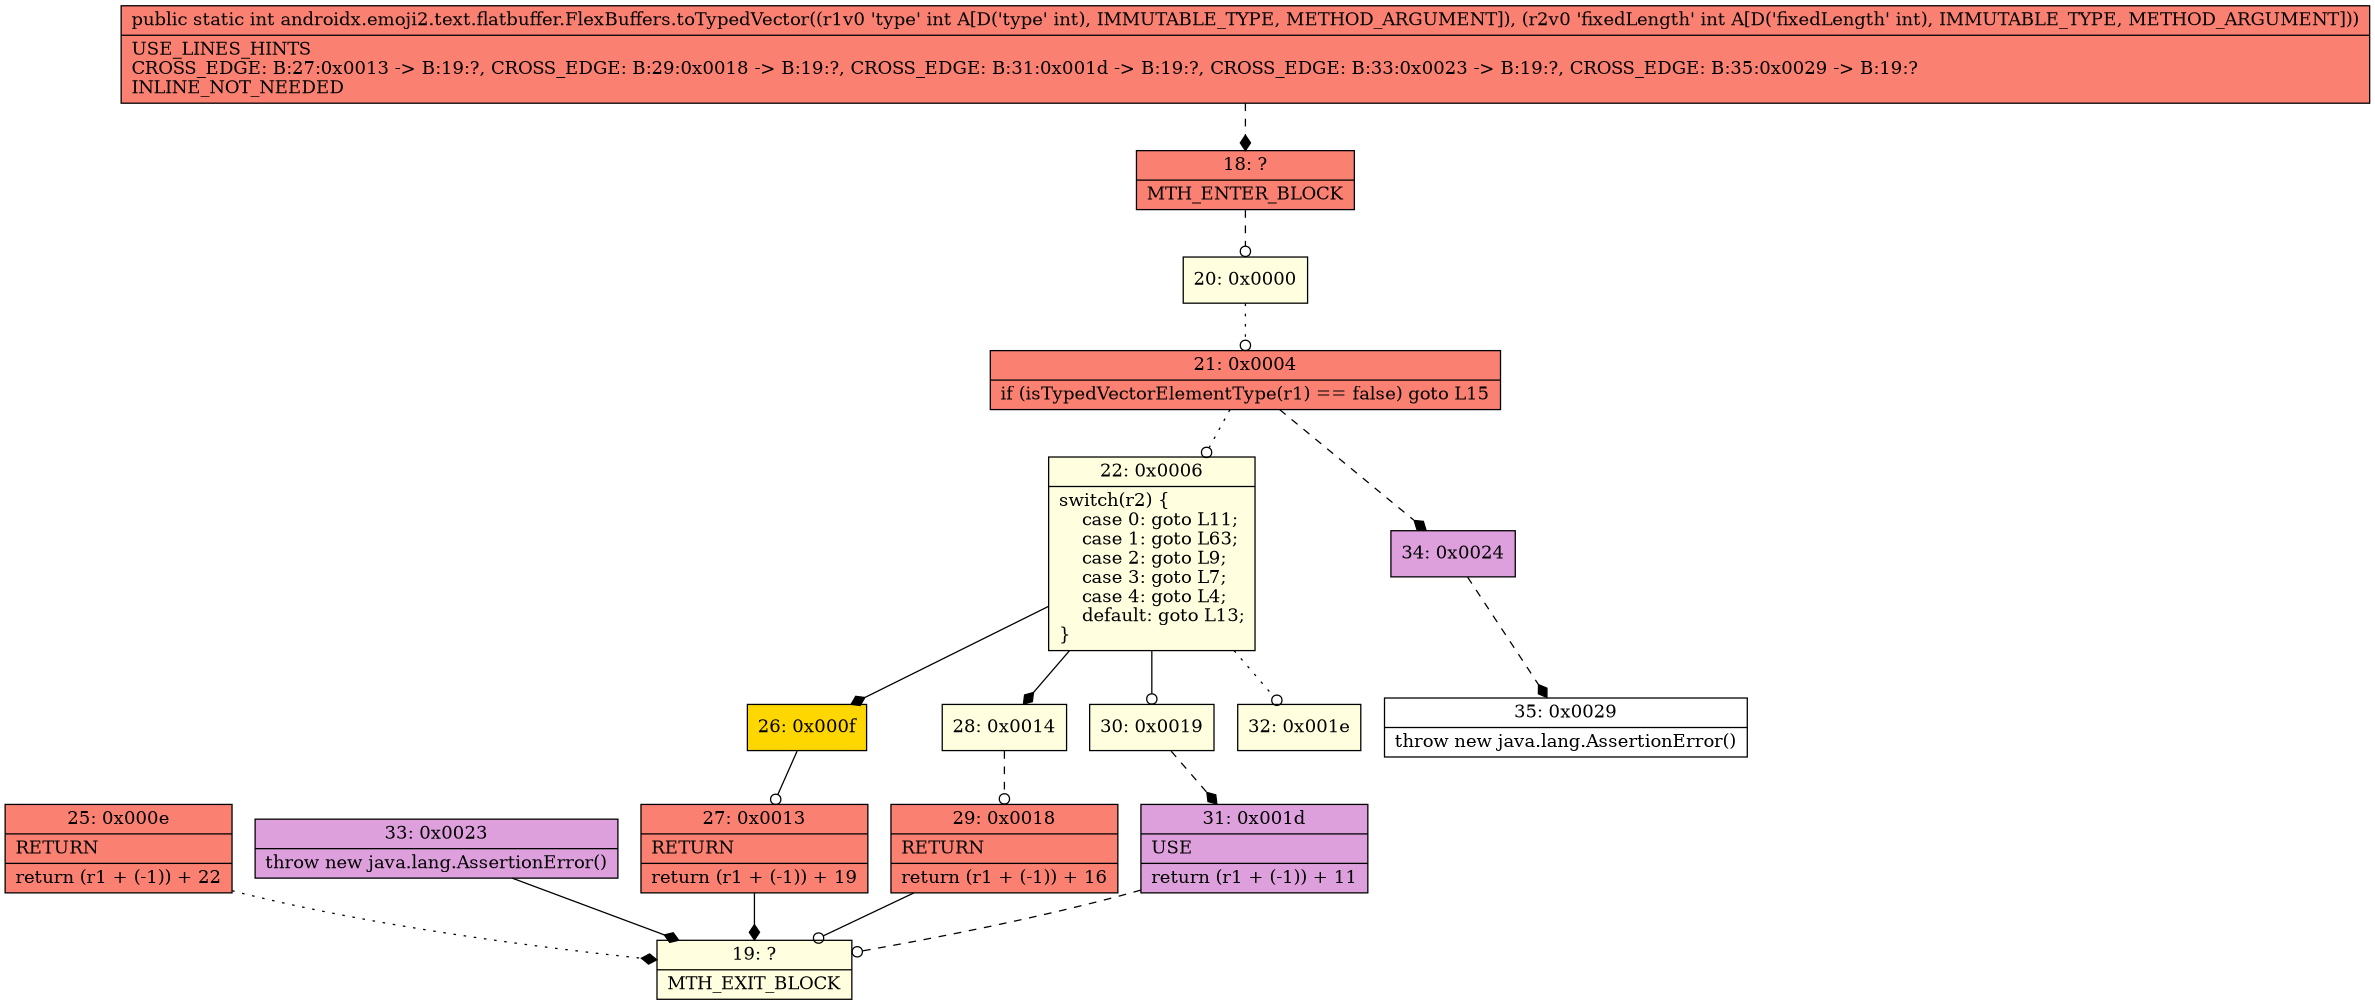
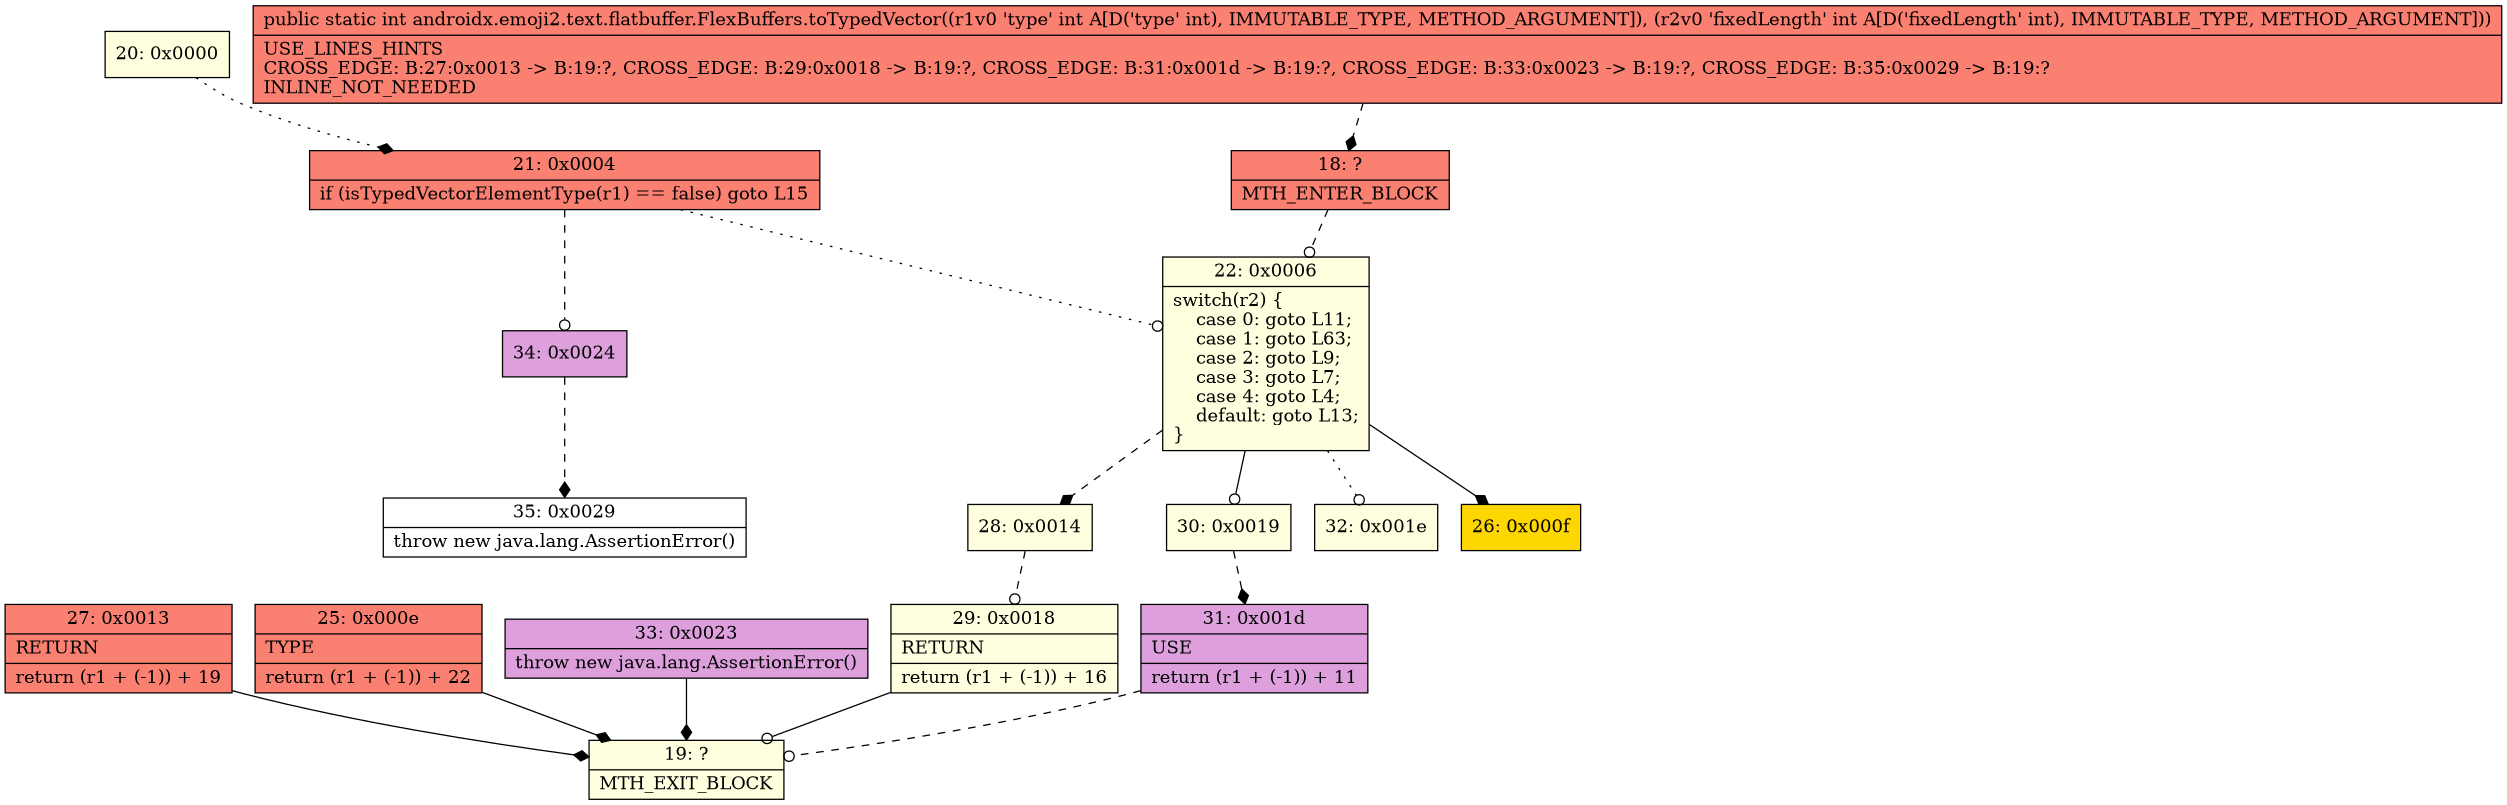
edge "18: ?" -> "20: 0x0000": now "18: ?" -> "22: 0x0006"
edge "20: 0x0000" -> "21: 0x0004": arrowhead odot -> diamond
edge "21: 0x0004" -> "34: 0x0024": arrowhead diamond -> odot
edge "22: 0x0006" -> "28: 0x0014": style solid -> dashed
edge "26: 0x000f" -> "27: 0x0013": removed
node "25: 0x000e": text "RETURN" -> "TYPE"
node "29: 0x0018": fillcolor salmon -> lightyellow
edge "25: 0x000e" -> "19: ?": style dotted -> solid
